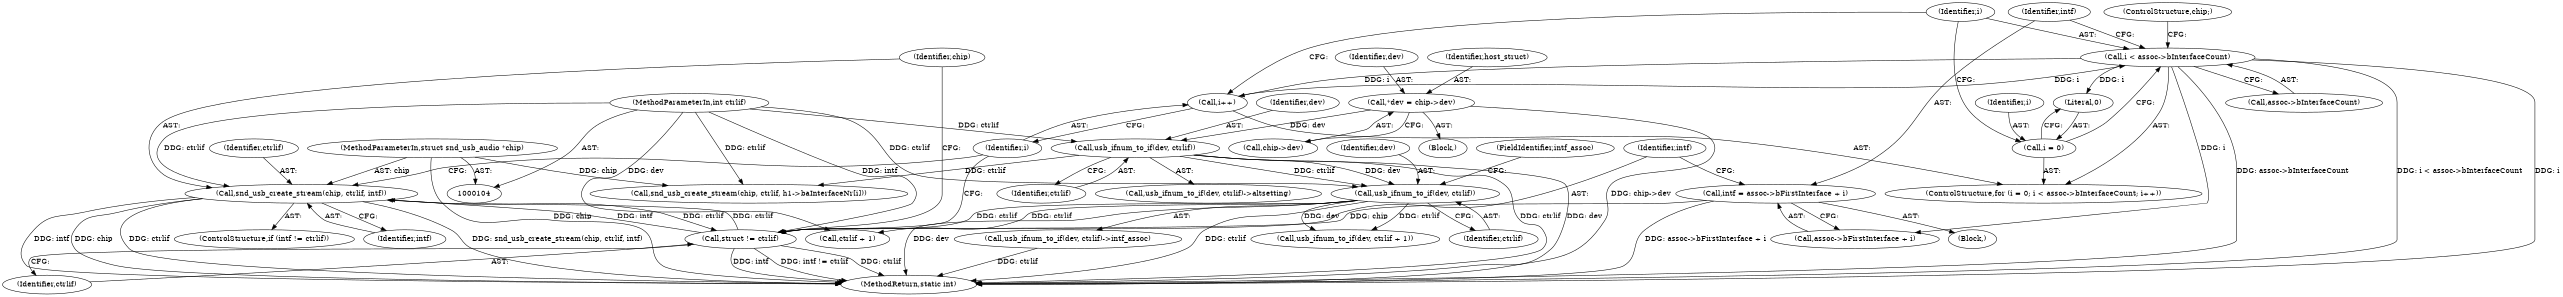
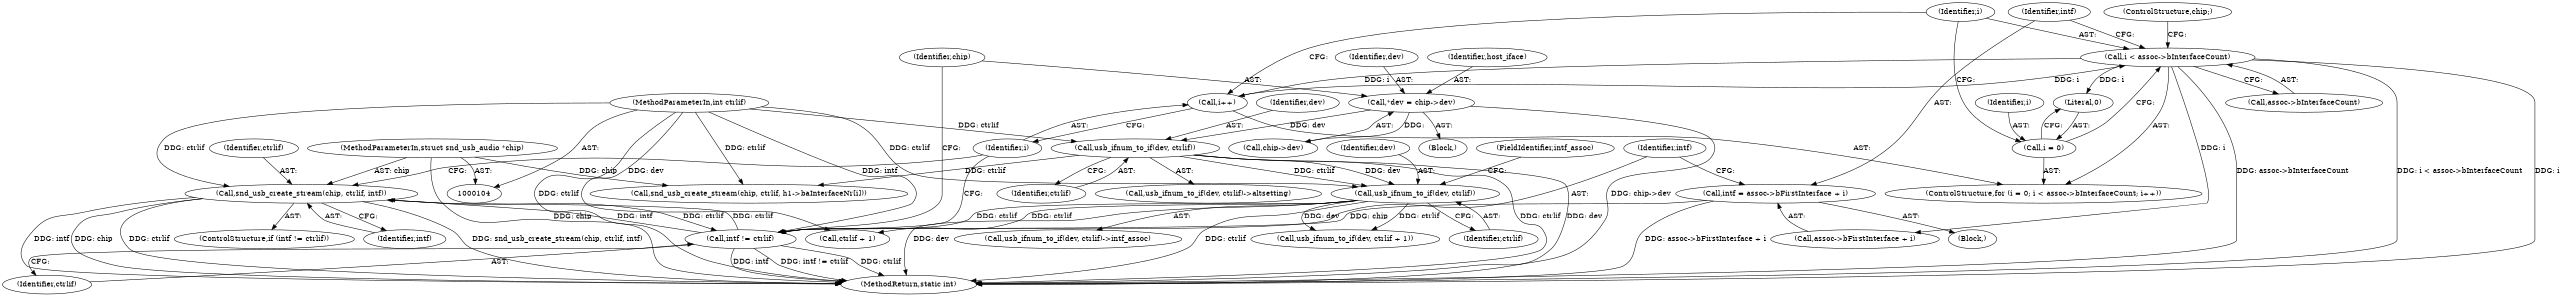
node "(Identifier,host_struct)": label "(Identifier,host_struct)" -> "(Identifier,host_iface)"
edge "(Identifier,chip)" -> "(Call,snd_usb_create_stream(chip, ctrlif, intf))": now "(Identifier,chip)" -> "(Call,*dev = chip->dev)"
edge "(Call,*dev = chip->dev)" -> "(Call,chip->dev)": label "CFG: " -> "DDG: "
edge "(Call,intf = assoc->bFirstInterface + i)" -> "(Call,assoc->bFirstInterface + i)": removed, label "CFG:"
node "(Call,struct != ctrlif)": label "(Call,struct != ctrlif)" -> "(Call,intf != ctrlif)"
edge "(Call,usb_ifnum_to_if(dev, ctrlif)->intf_assoc)" -> "(MethodReturn,static int)": now "(MethodParameterIn,int ctrlif)" -> "(MethodReturn,static int)"
